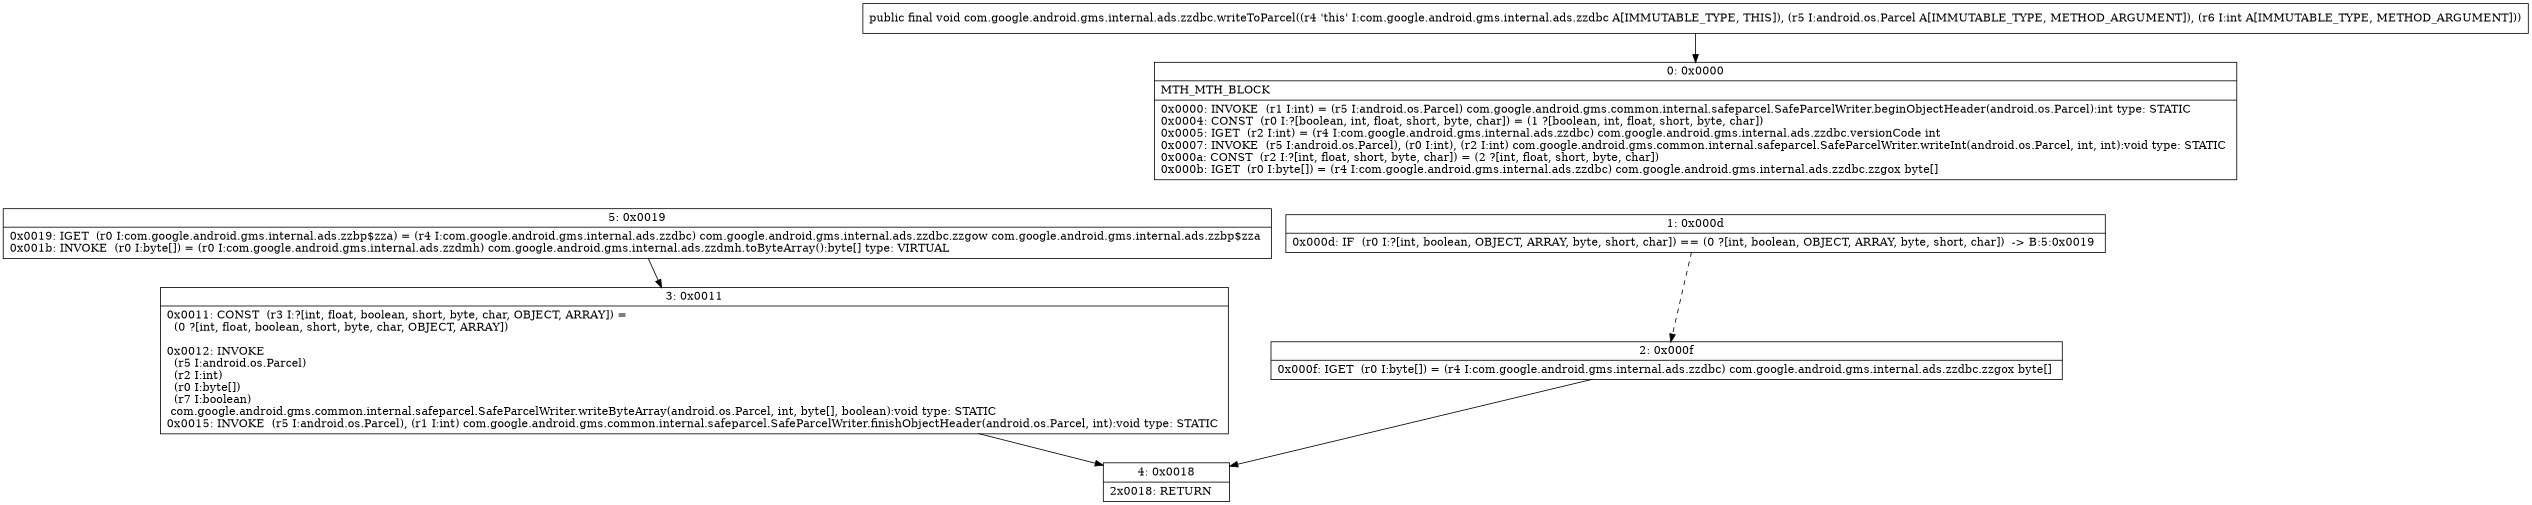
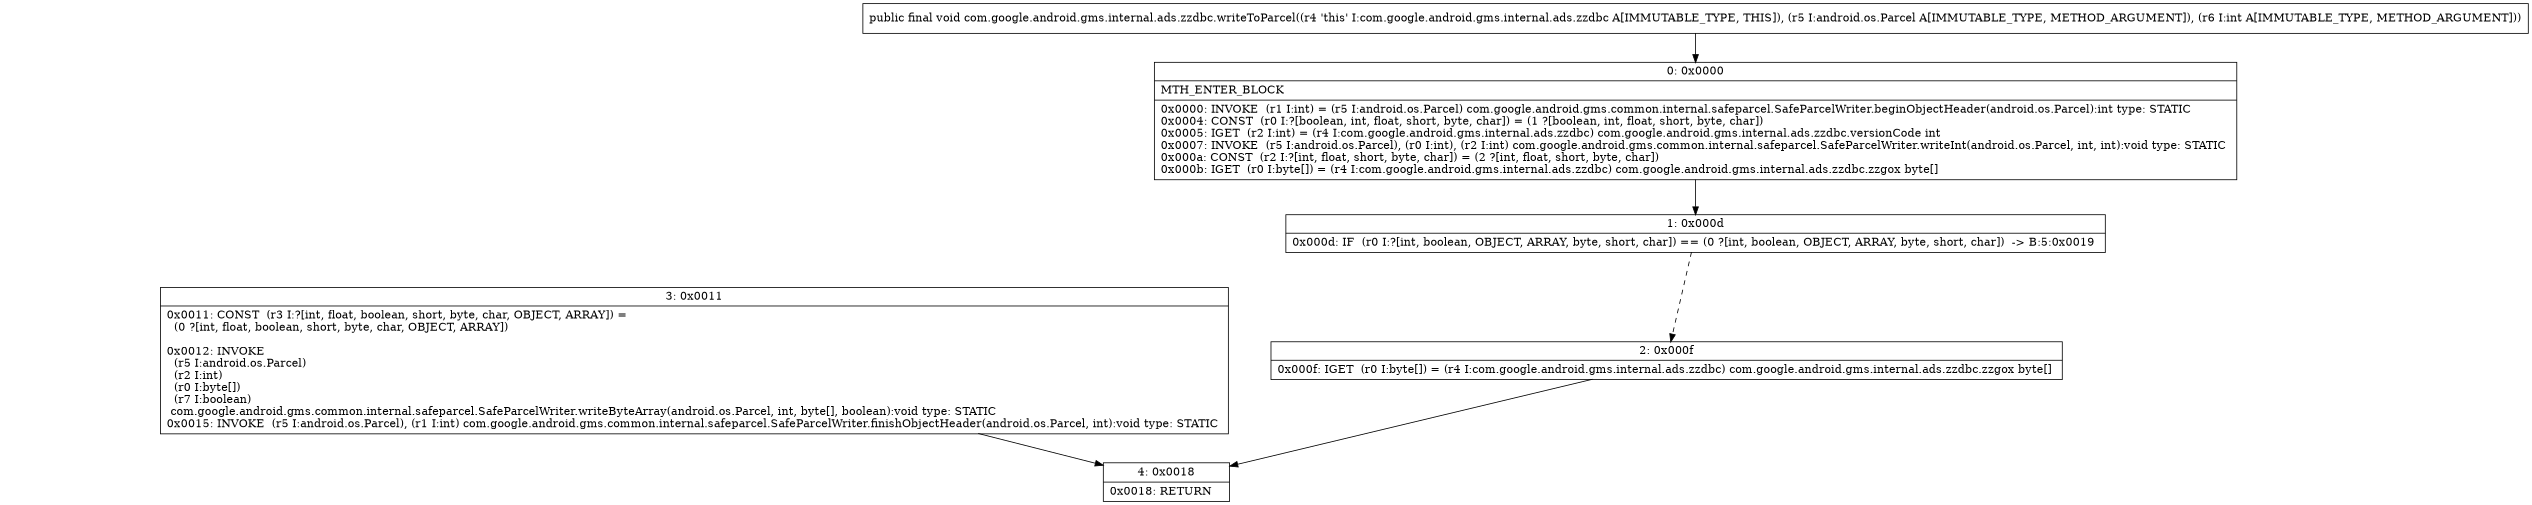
node "0: 0x0000": text "MTH_MTH_BLOCK" -> "MTH_ENTER_BLOCK"
edge "0: 0x0000" -> "1: 0x000d": added
node "5: 0x0019": removed
node "4: 0x0018": text "2x0018: RETURN" -> "0x0018: RETURN"
